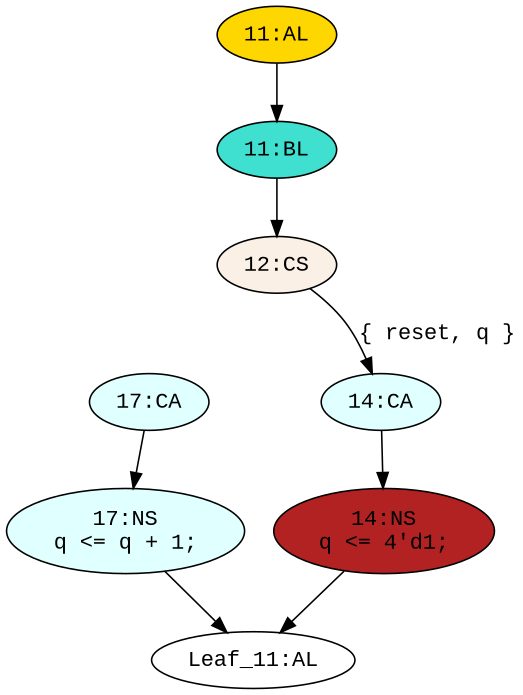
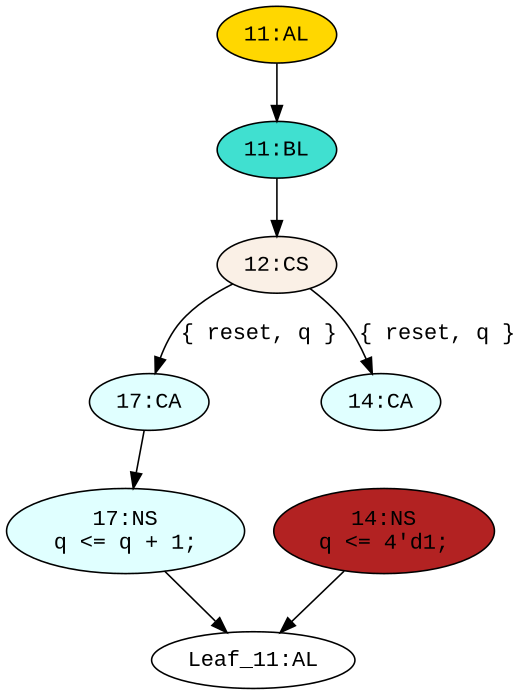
edge "12:CS" -> "17:CA": added, label "{ reset, q }"
edge "14:CA" -> "14:NS q <= 4'd1;": removed
